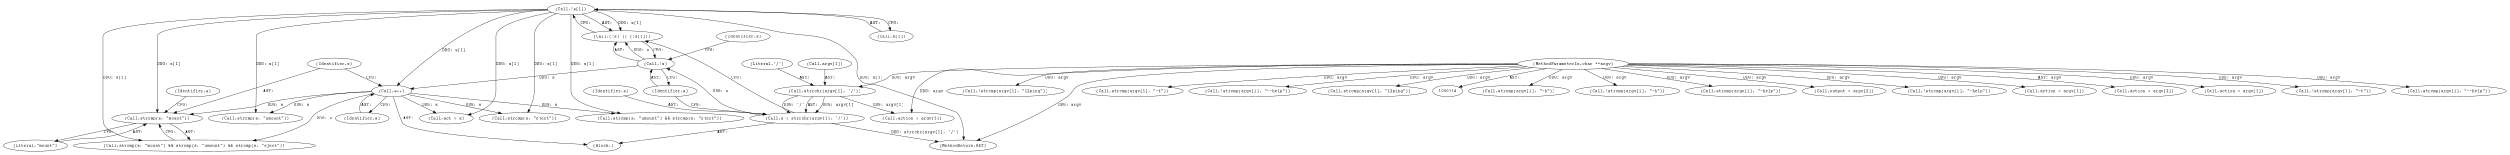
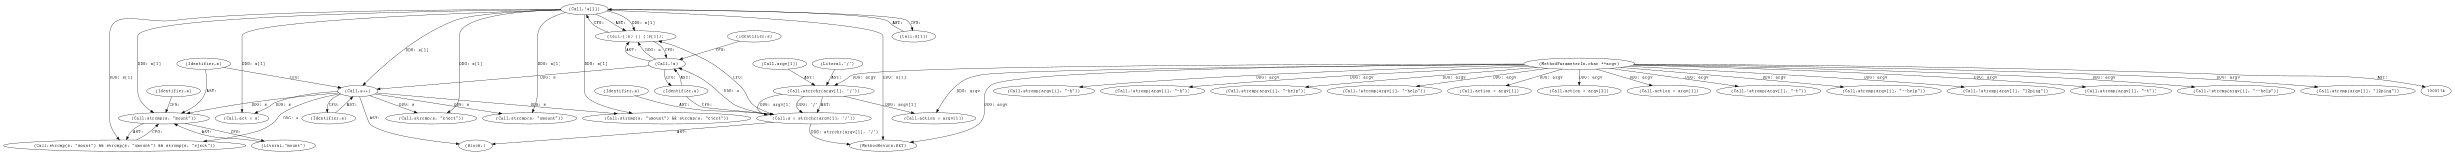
edge "(MethodParameterIn,char **argv)" -> "(Call,action = argv[2])": label "AST: argv" -> "DDG: argv"
node "(Call,output = argv[2])": removed
